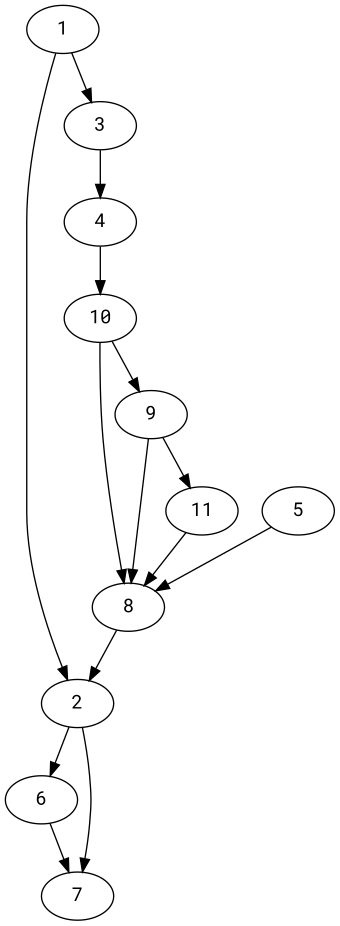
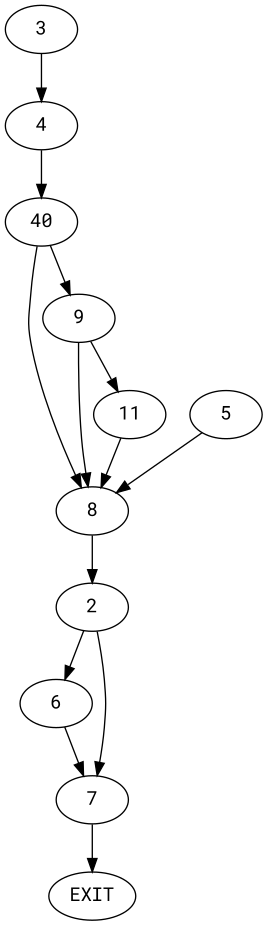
node "1": removed
node "10": label "10" -> "40"
node "EXIT": added
